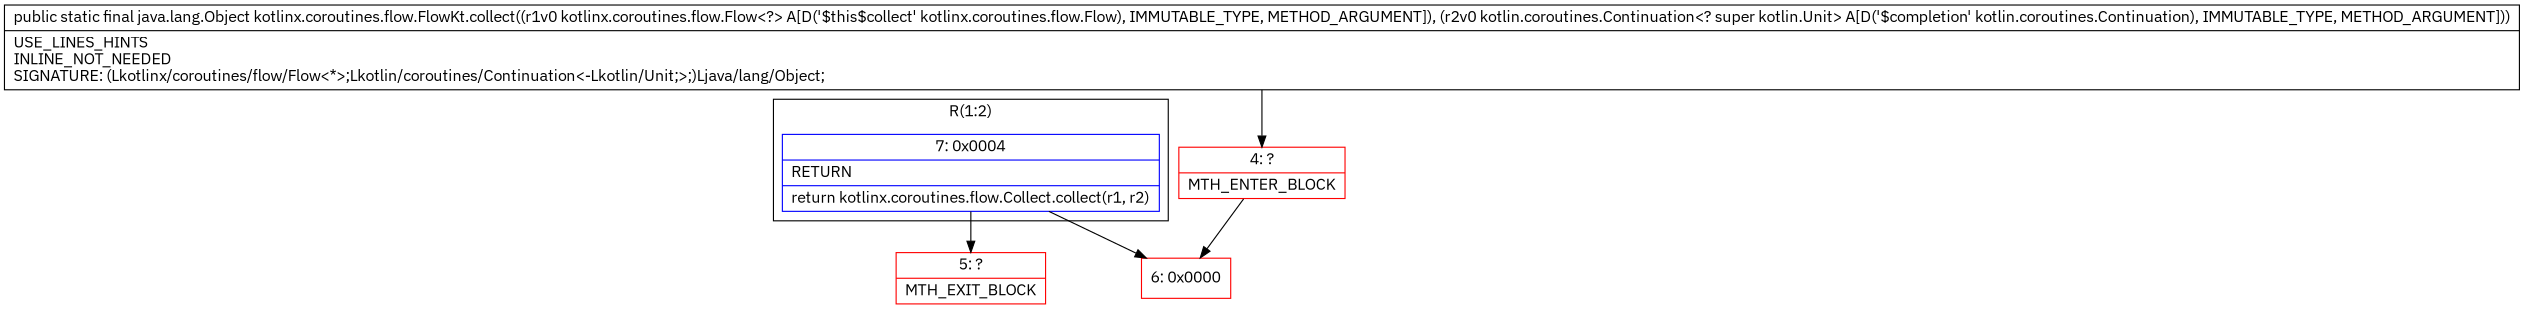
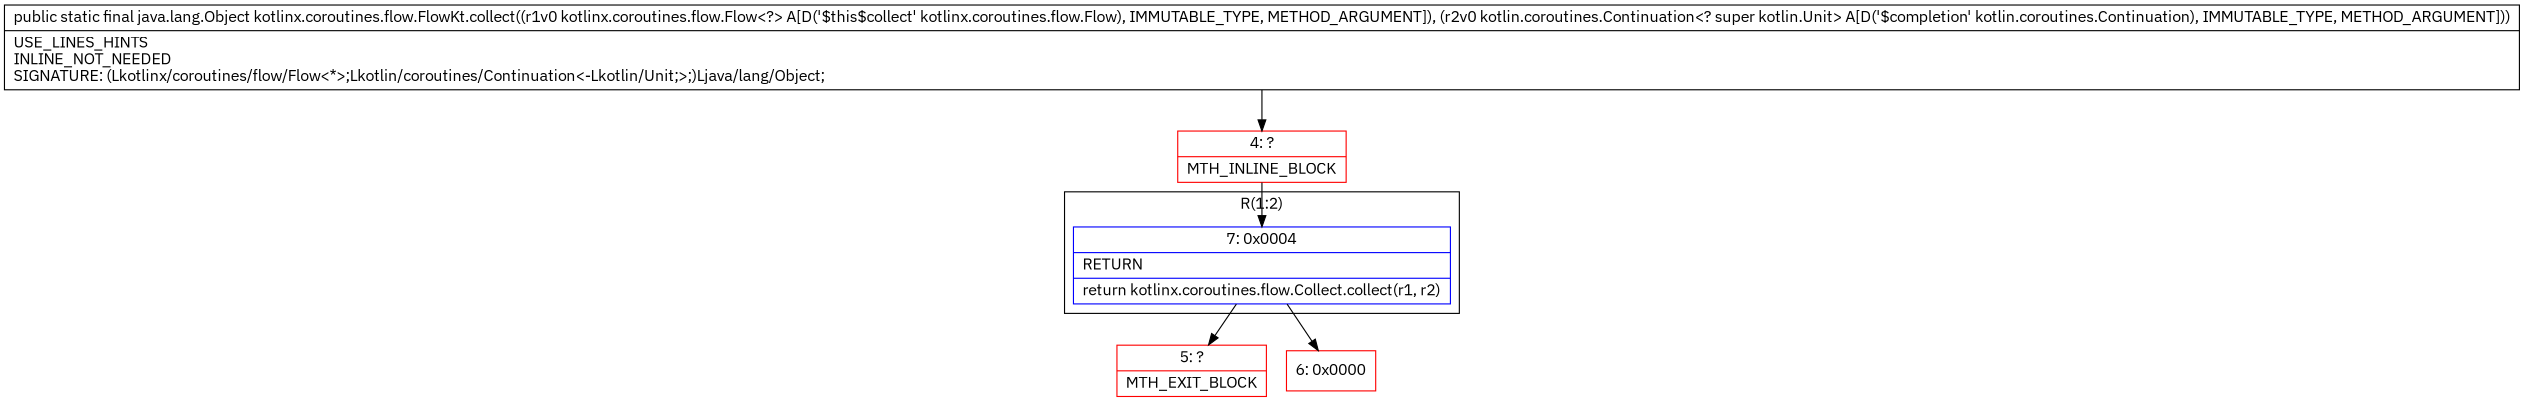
node "4: ?": text "MTH_ENTER_BLOCK" -> "MTH_INLINE_BLOCK"
edge "4: ?" -> "6: 0x0000": now "4: ?" -> "7: 0x0004"
